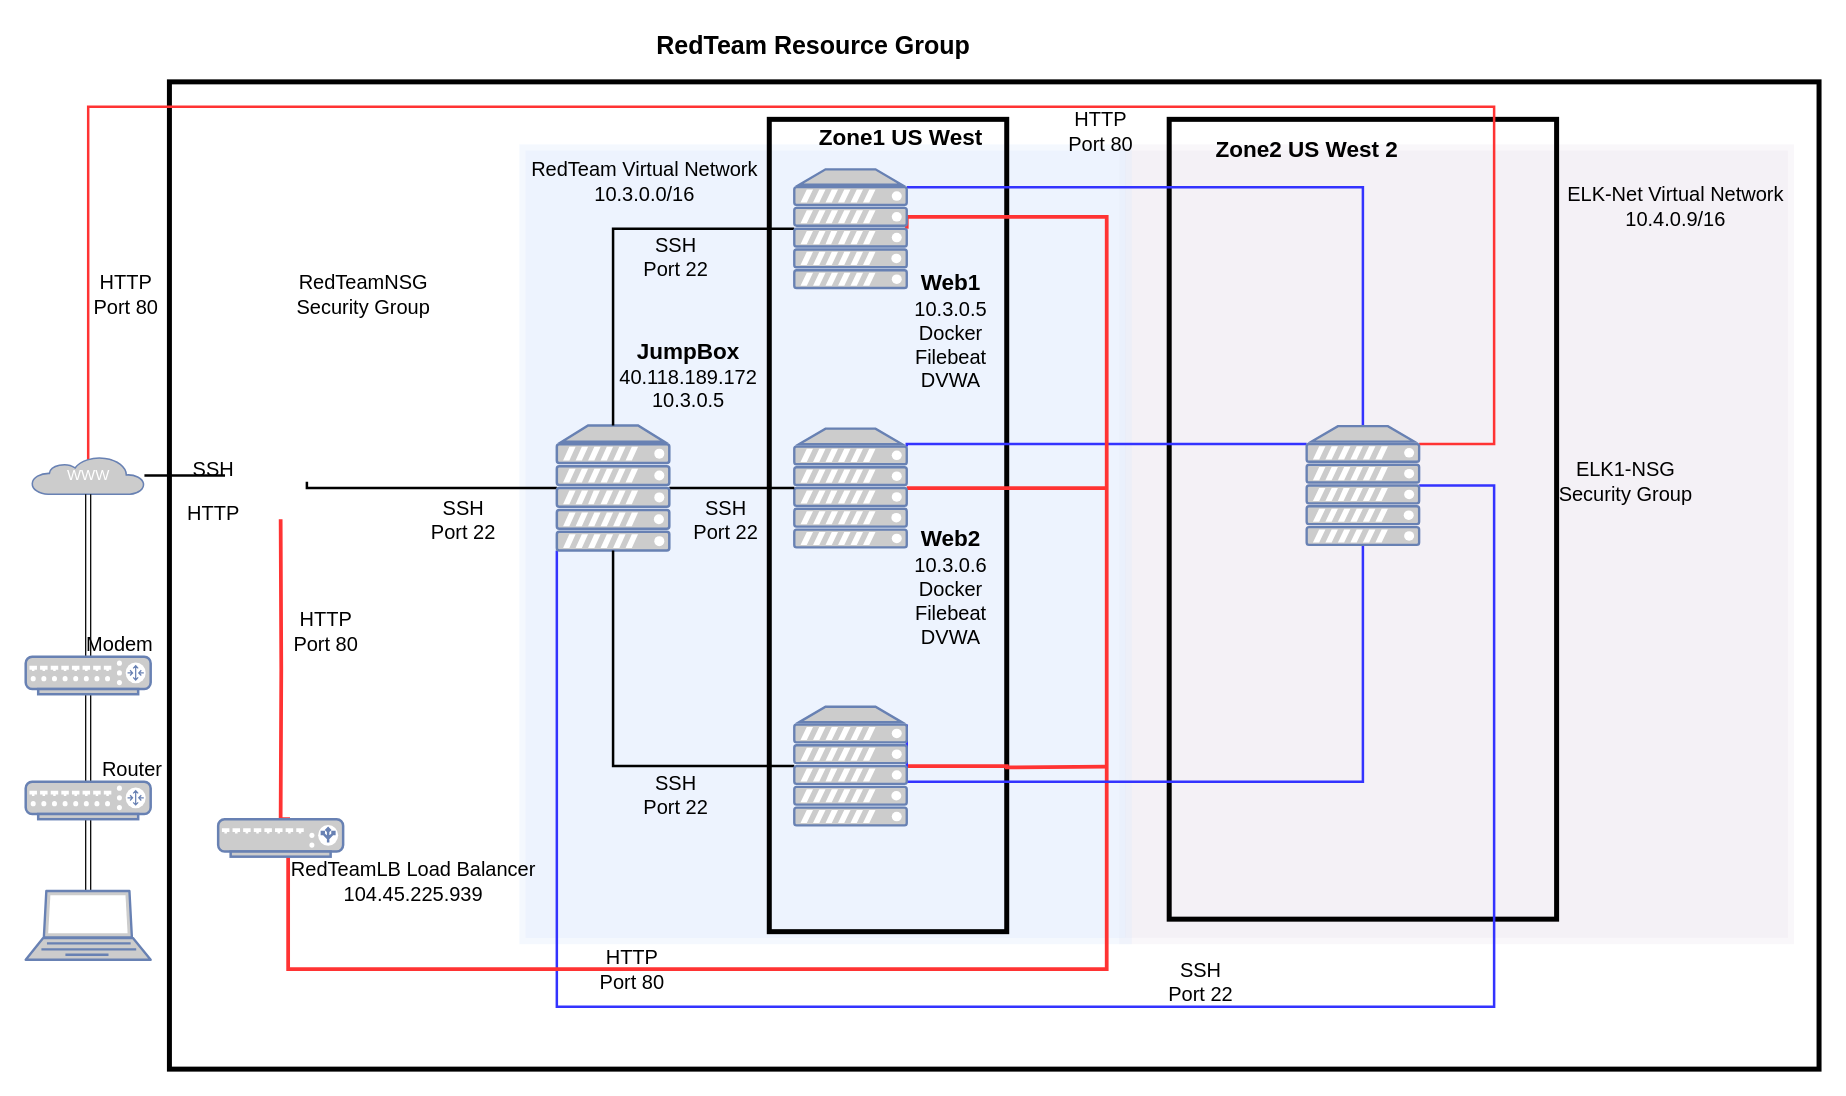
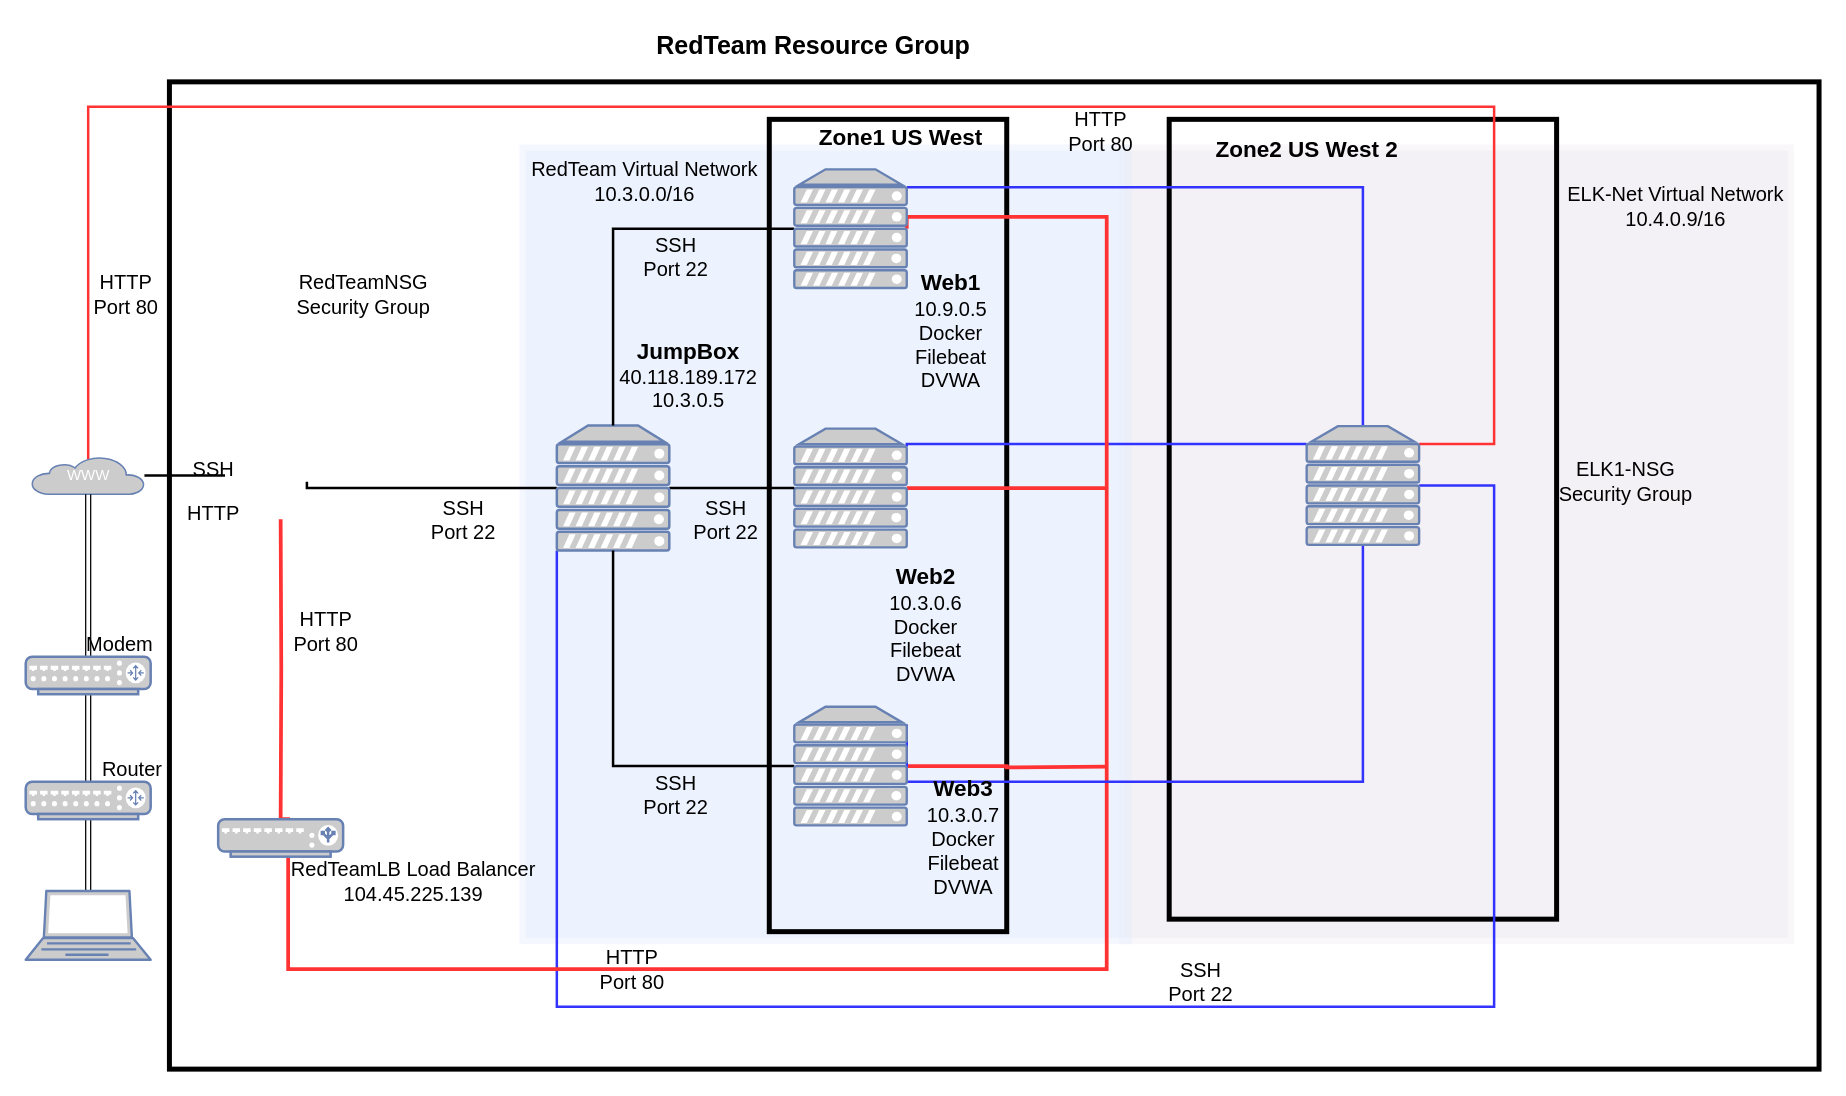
node "Web1 10.3.0.5 Docker Filebeat DVWA": label "Web1 10.3.0.5 Docker Filebeat DVWA" -> "Web1 10.9.0.5 Docker Filebeat DVWA"
node "Web2 10.3.0.6 Docker Filebeat DVWA": moved (951, 588) -> (926, 626)
node "Web3 10.3.0.7 Docker Filebeat DVWA": added
node "RedTeamLB Load Balancer 104.45.225.939": label "RedTeamLB Load Balancer 104.45.225.939" -> "RedTeamLB Load Balancer 104.45.225.139"
